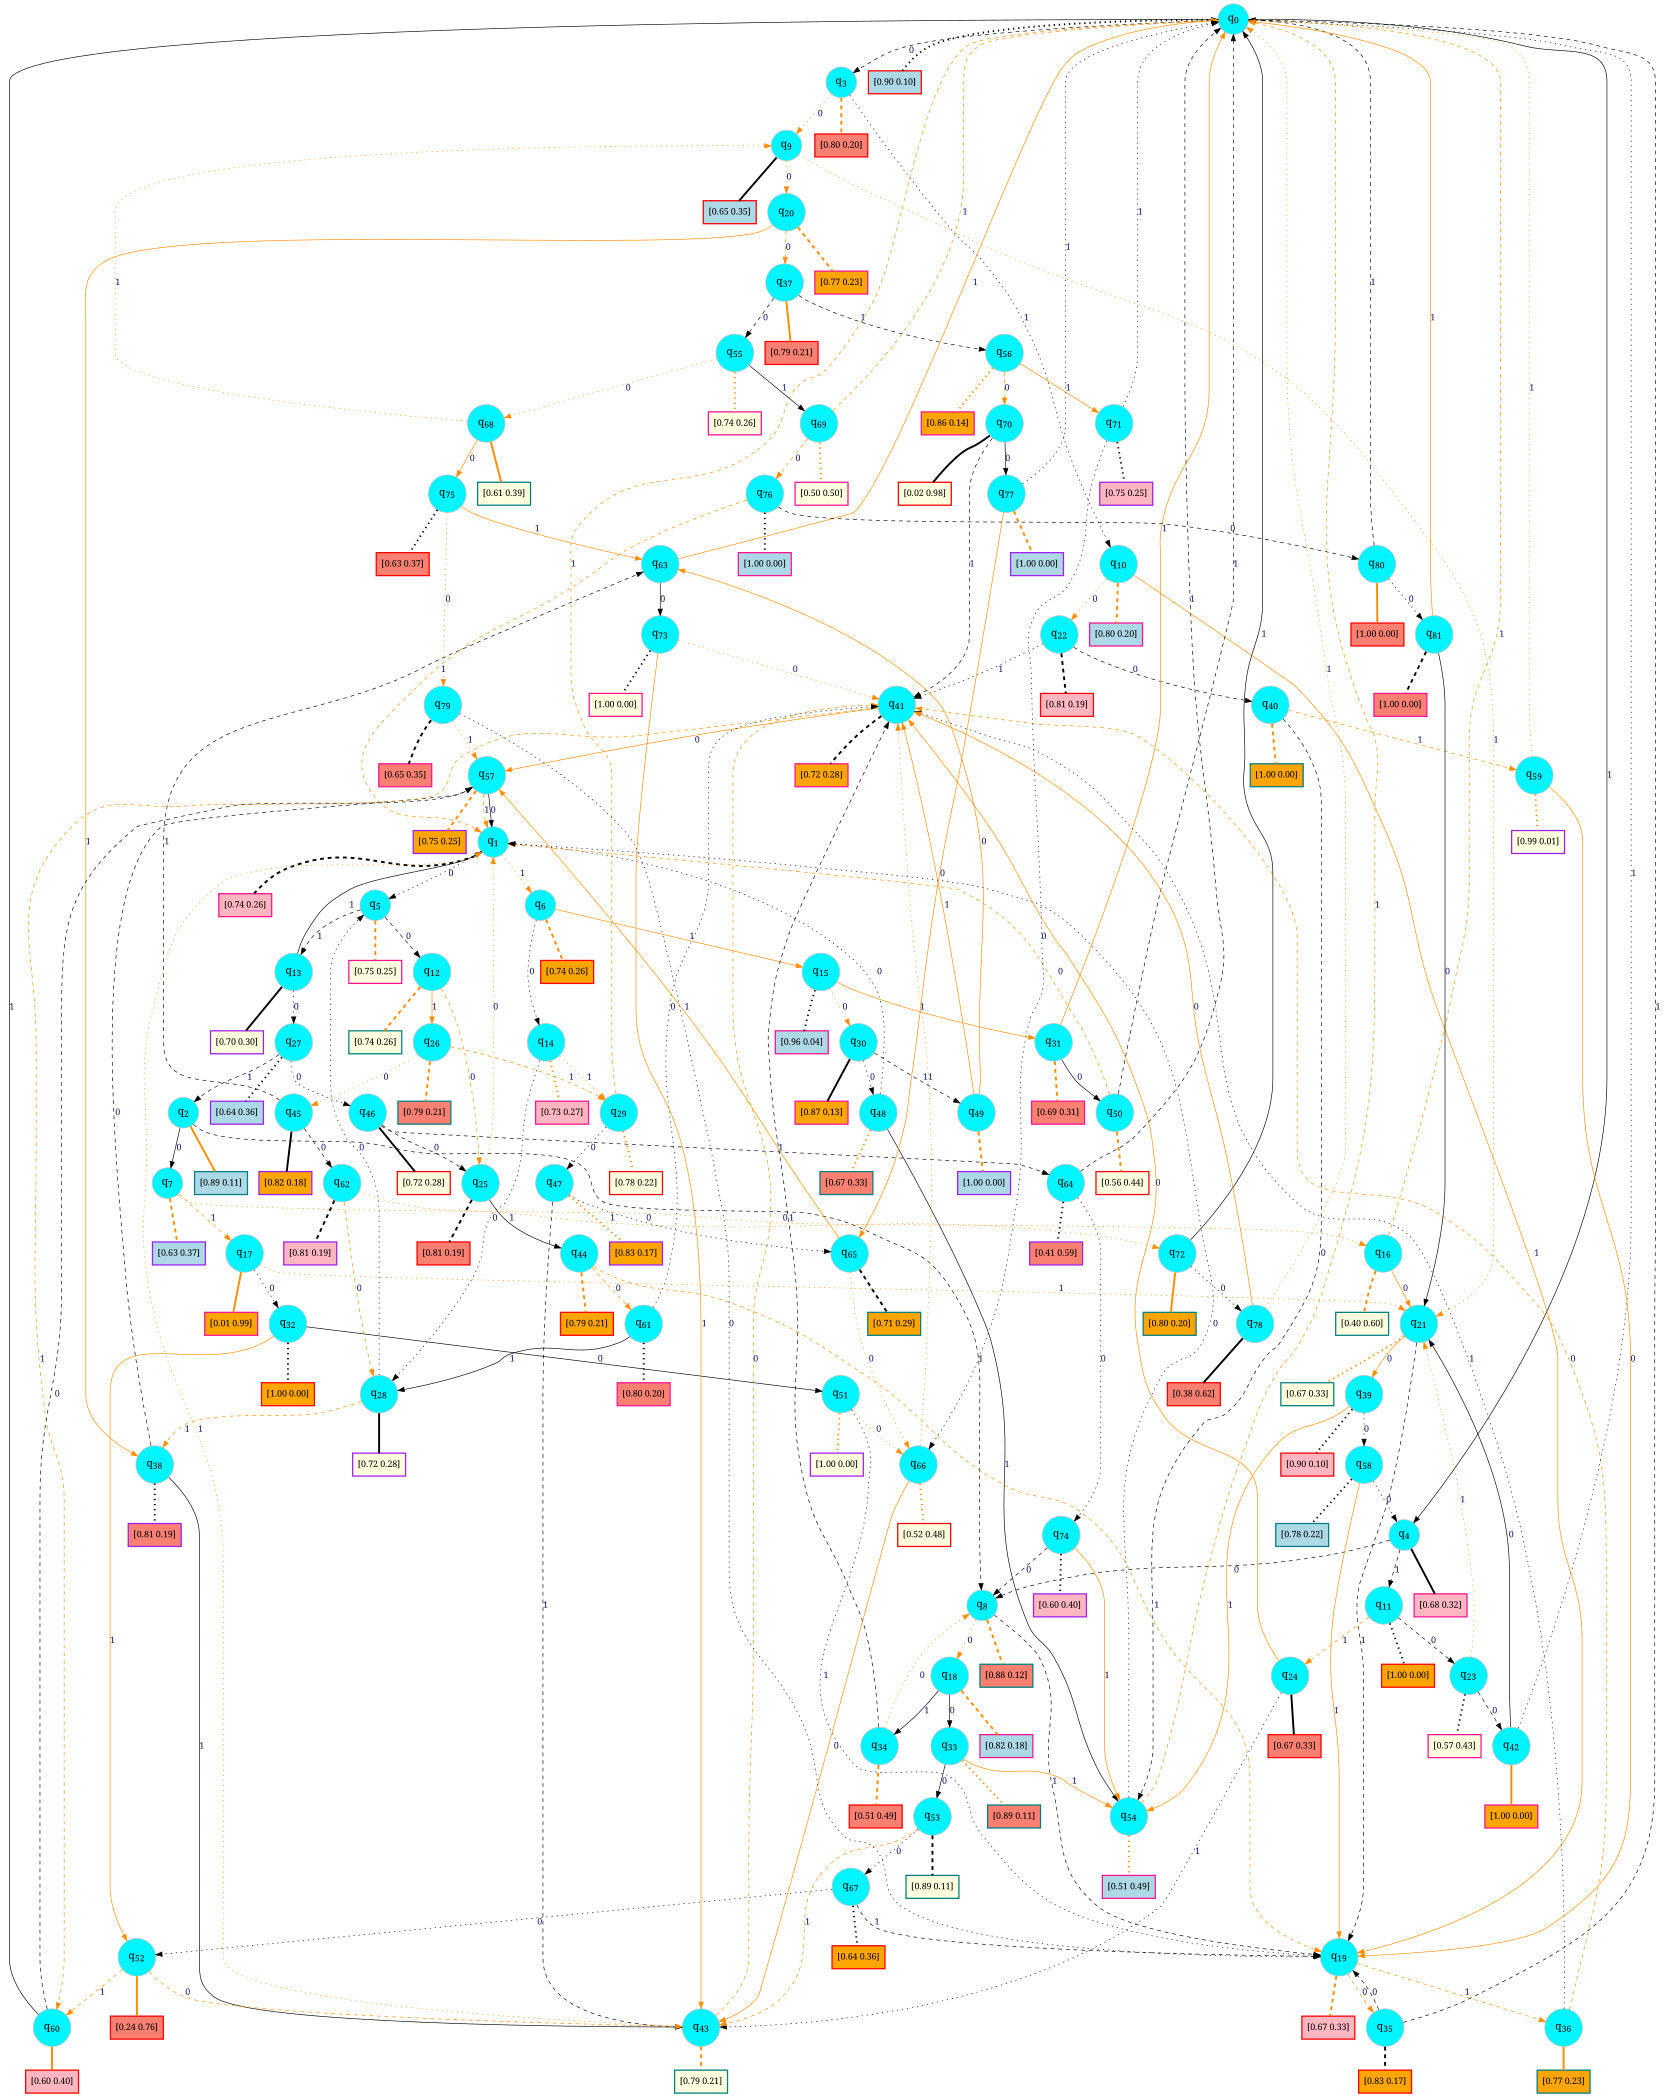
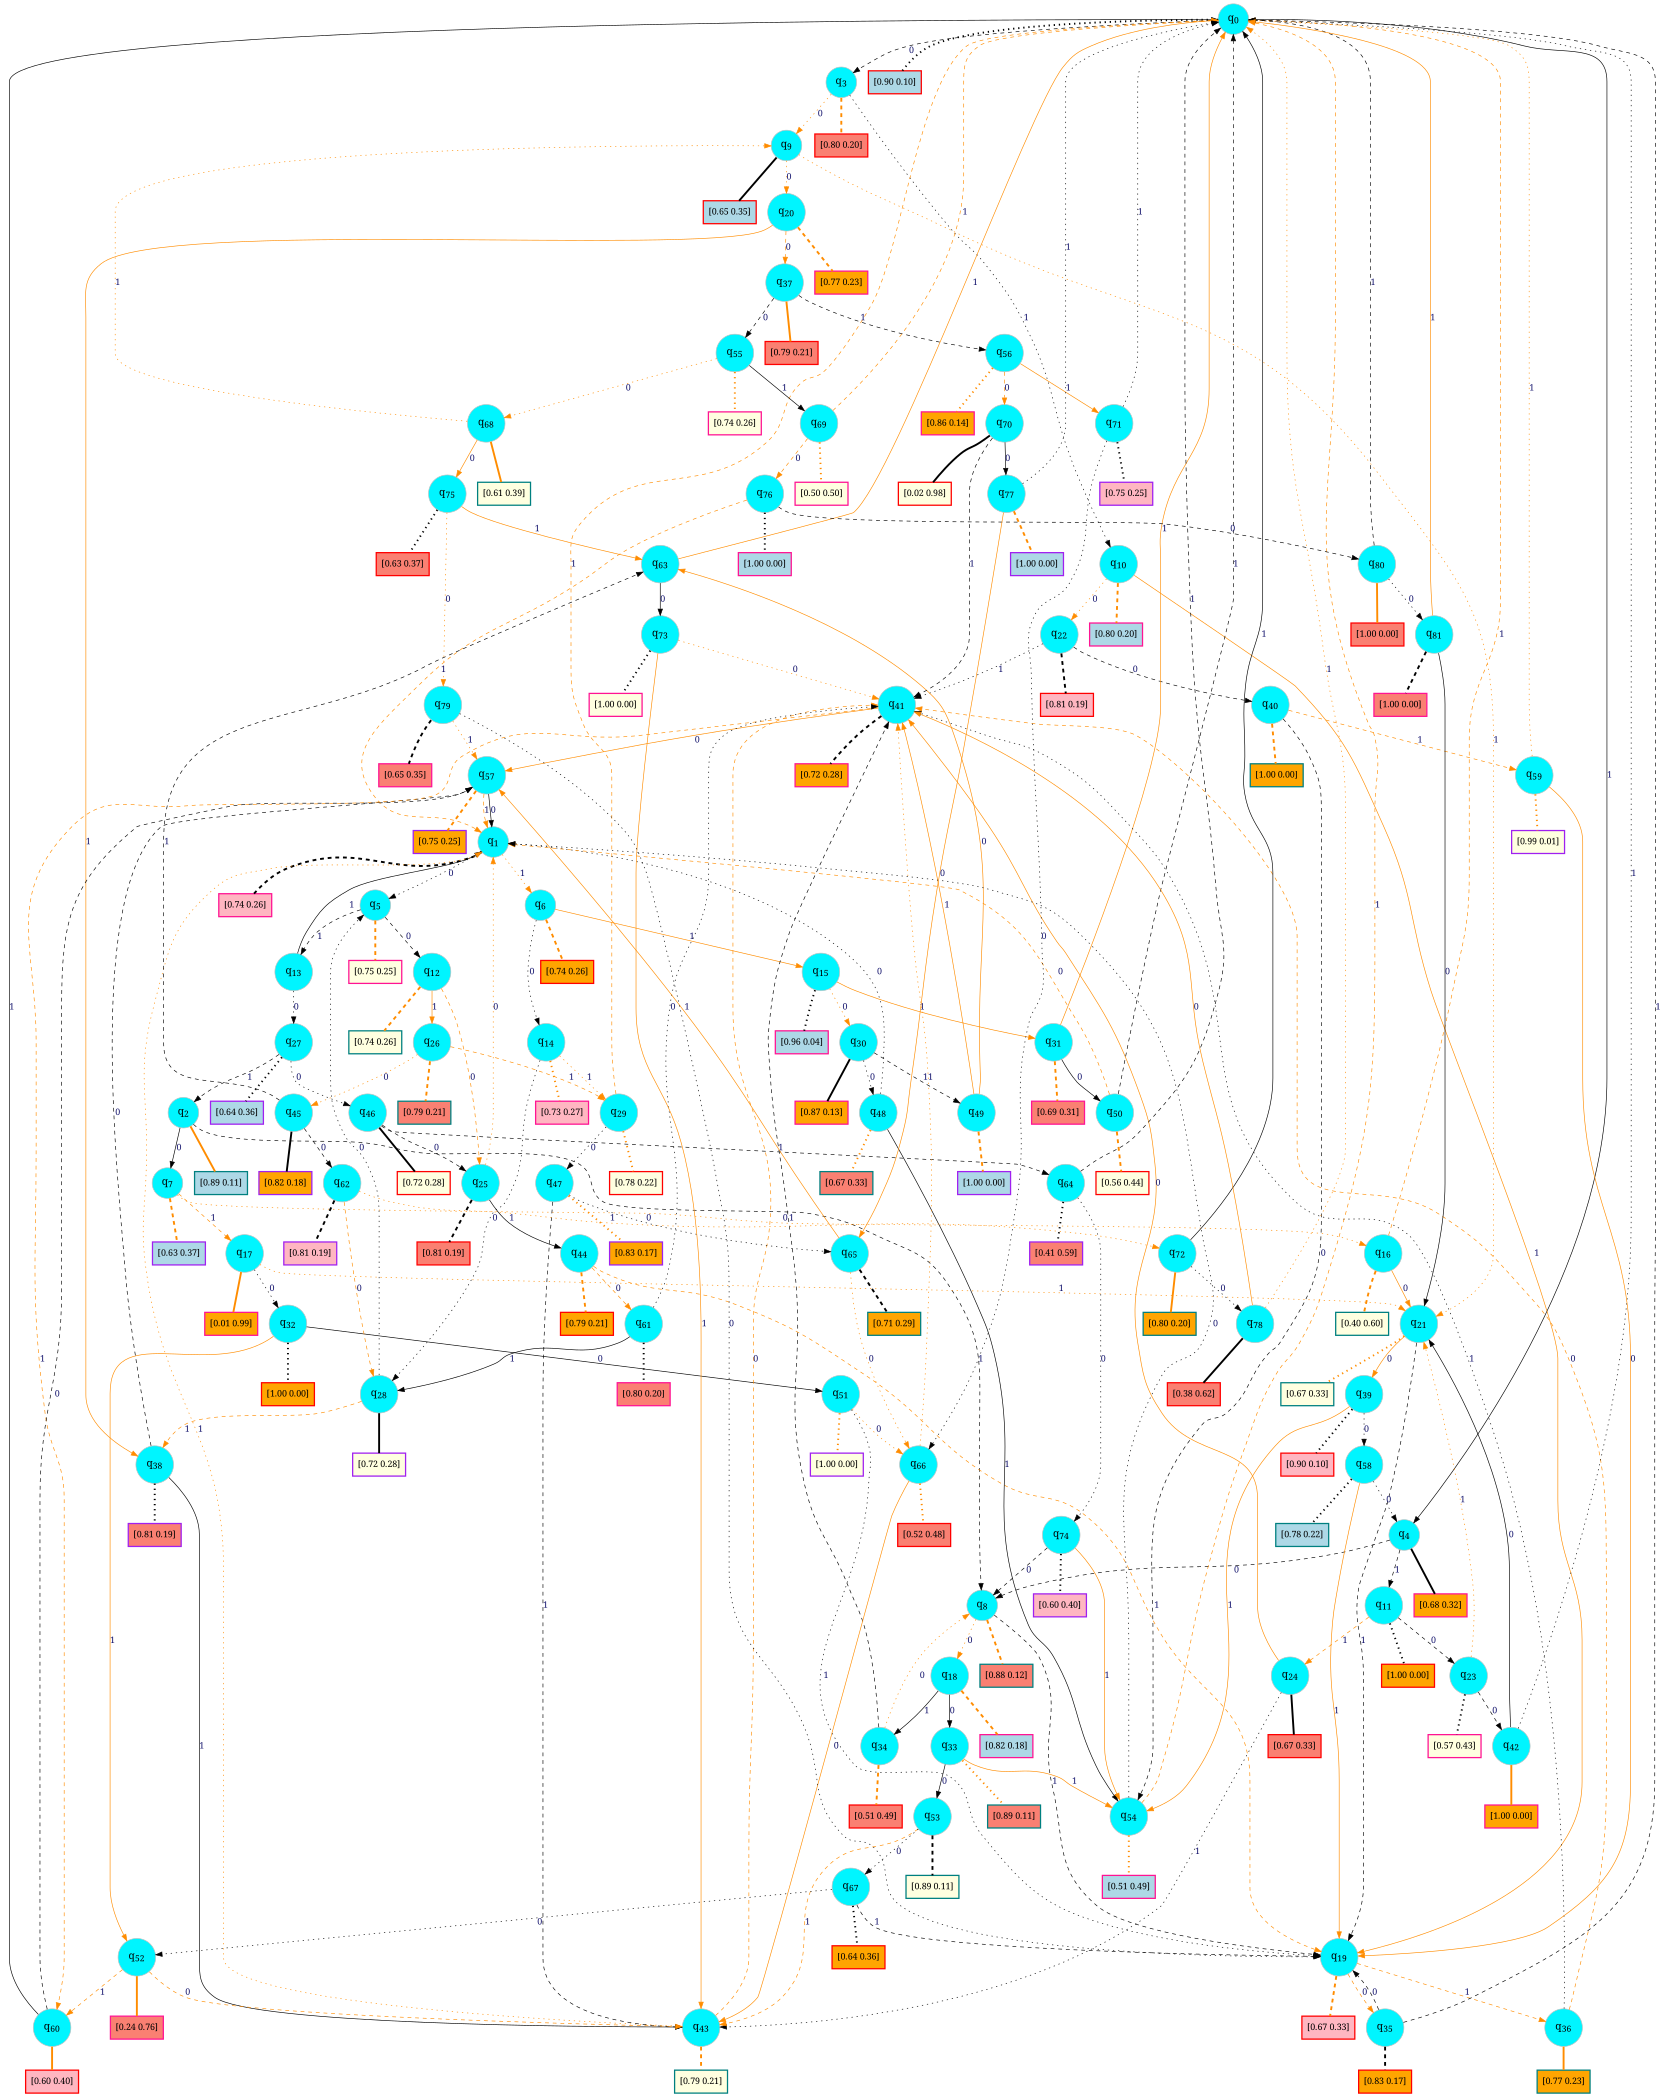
node "[0.70 0.30]": removed
node "[0.52 0.48]": fillcolor lightyellow -> salmon
node "[0.68 0.32]": fillcolor lightpink -> orange
node "[0.24 0.76]": color red -> deeppink
